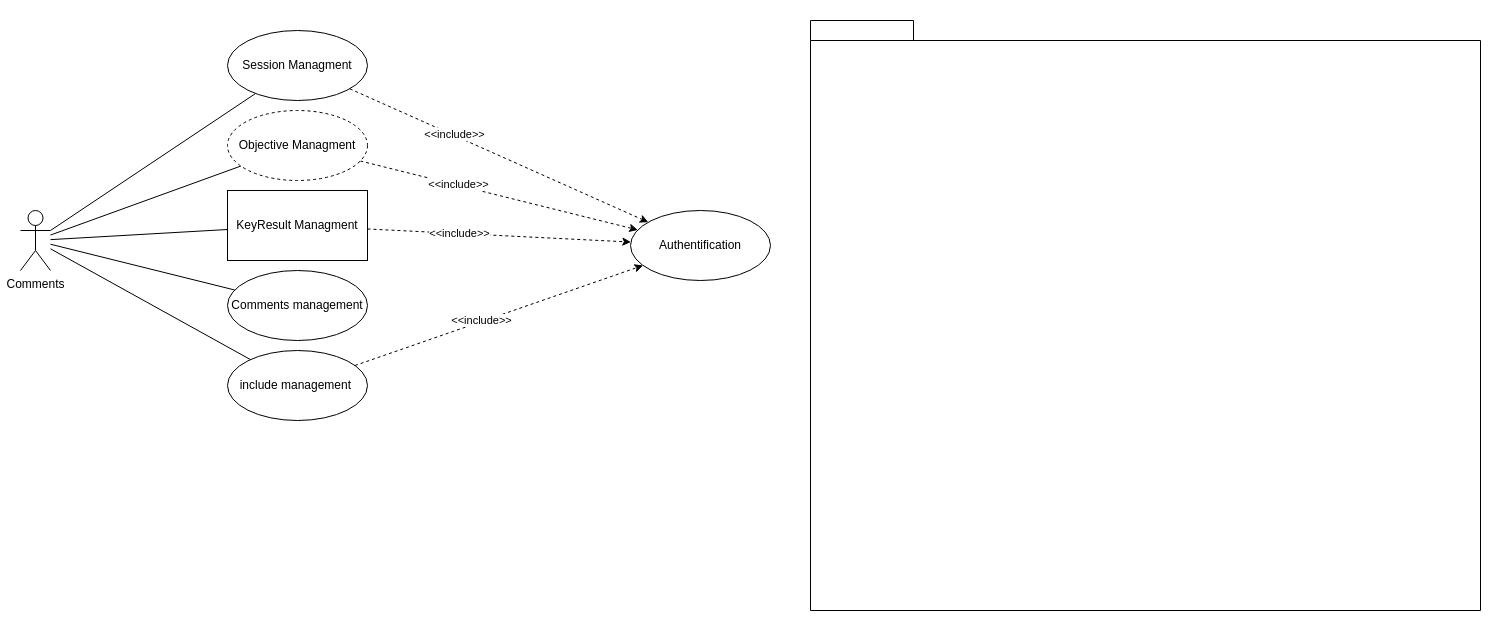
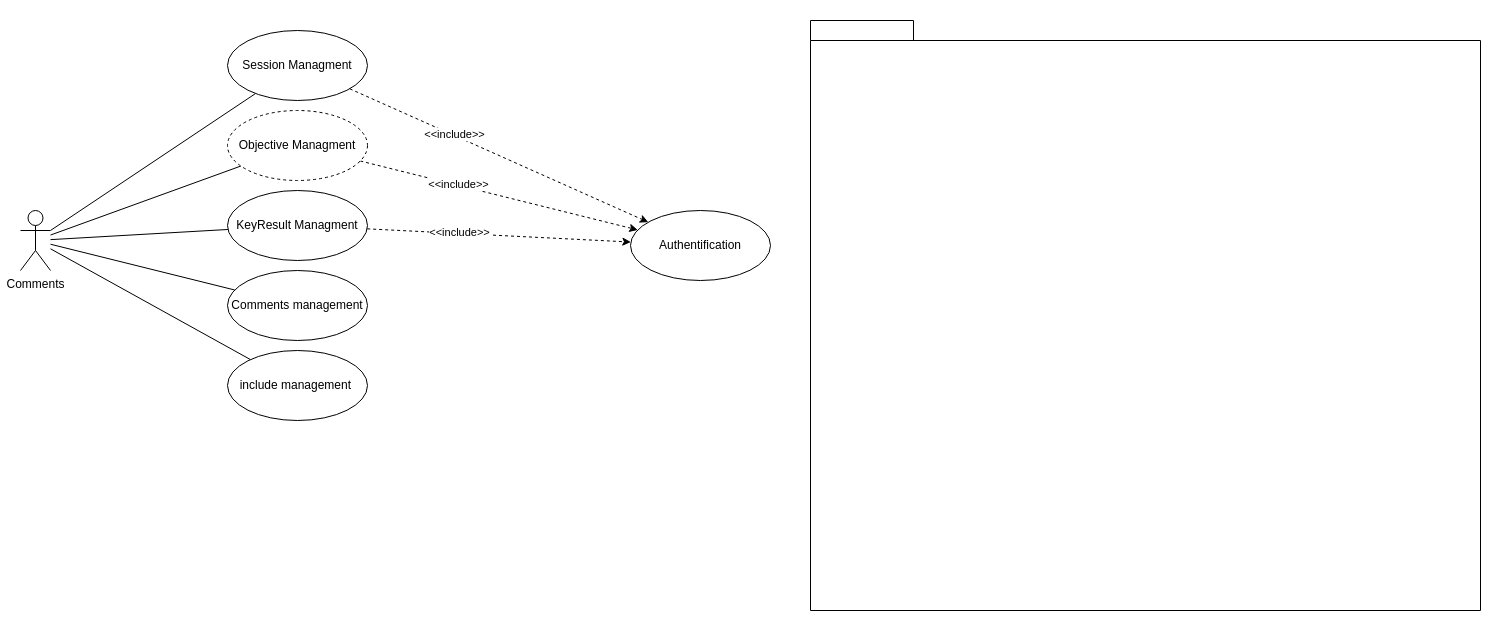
node "KeyResult Managment": shape rectangle -> ellipse
edge "include management" -> "Authentification": removed, label "<<include>>"
